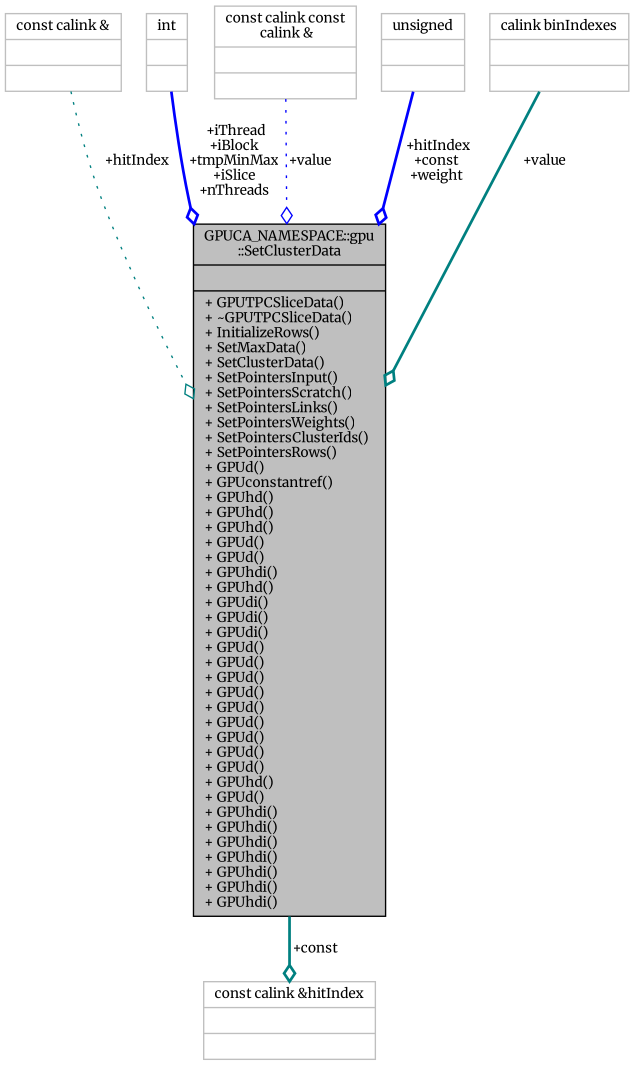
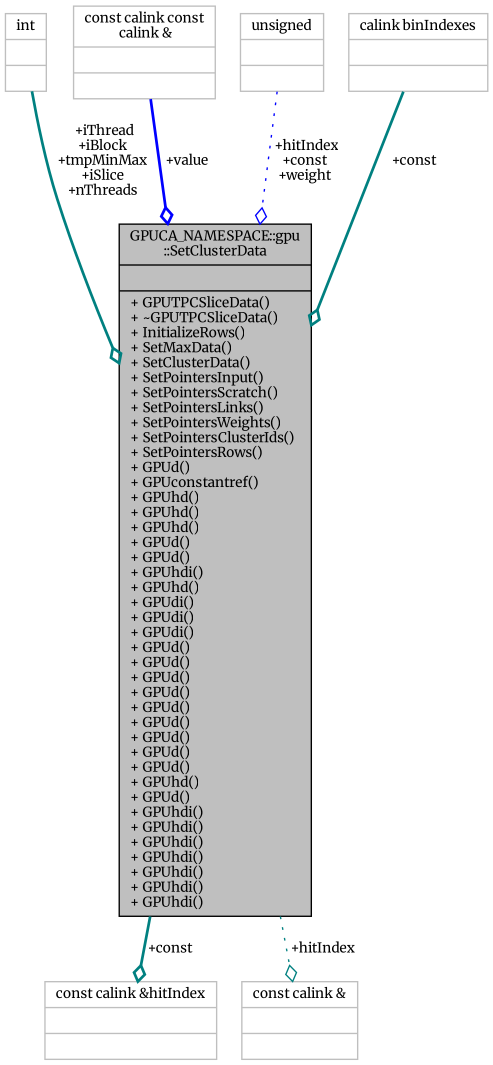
edge "int" -> "GPUCA_NAMESPACE::gpu": color blue -> teal
edge "unsigned" -> "GPUCA_NAMESPACE::gpu": style bold -> dotted
edge "const calink const" -> "GPUCA_NAMESPACE::gpu": style dotted -> bold
edge "calink binIndexes" -> "GPUCA_NAMESPACE::gpu": label " +value" -> " +const"
edge "const calink &" -> "GPUCA_NAMESPACE::gpu": reversed
